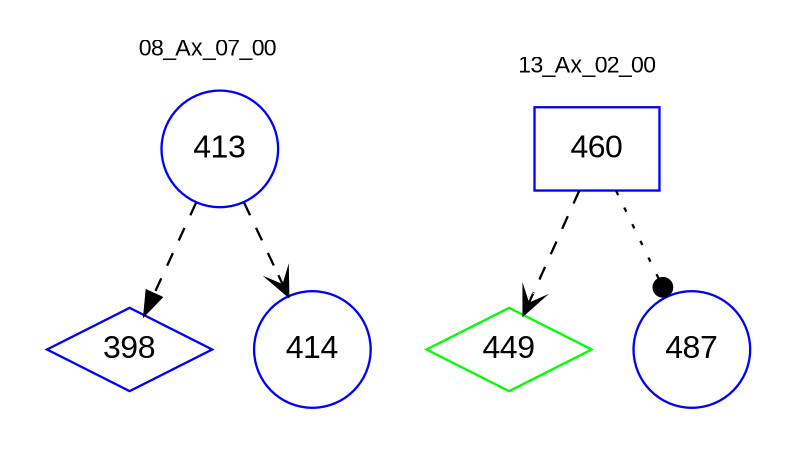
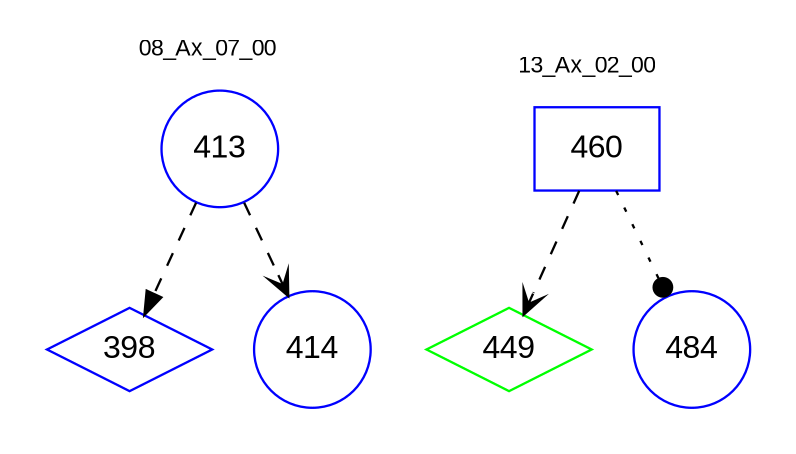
node "487": label "487" -> "484"
